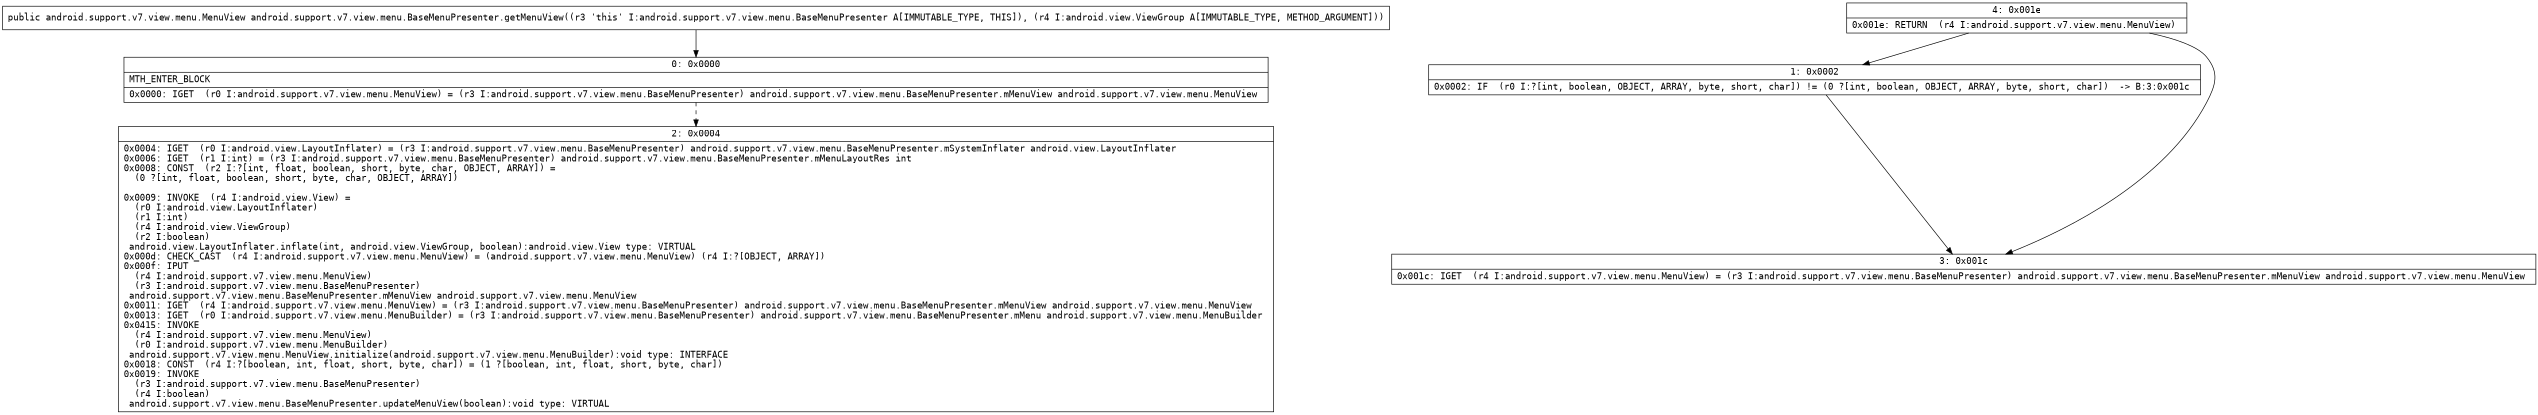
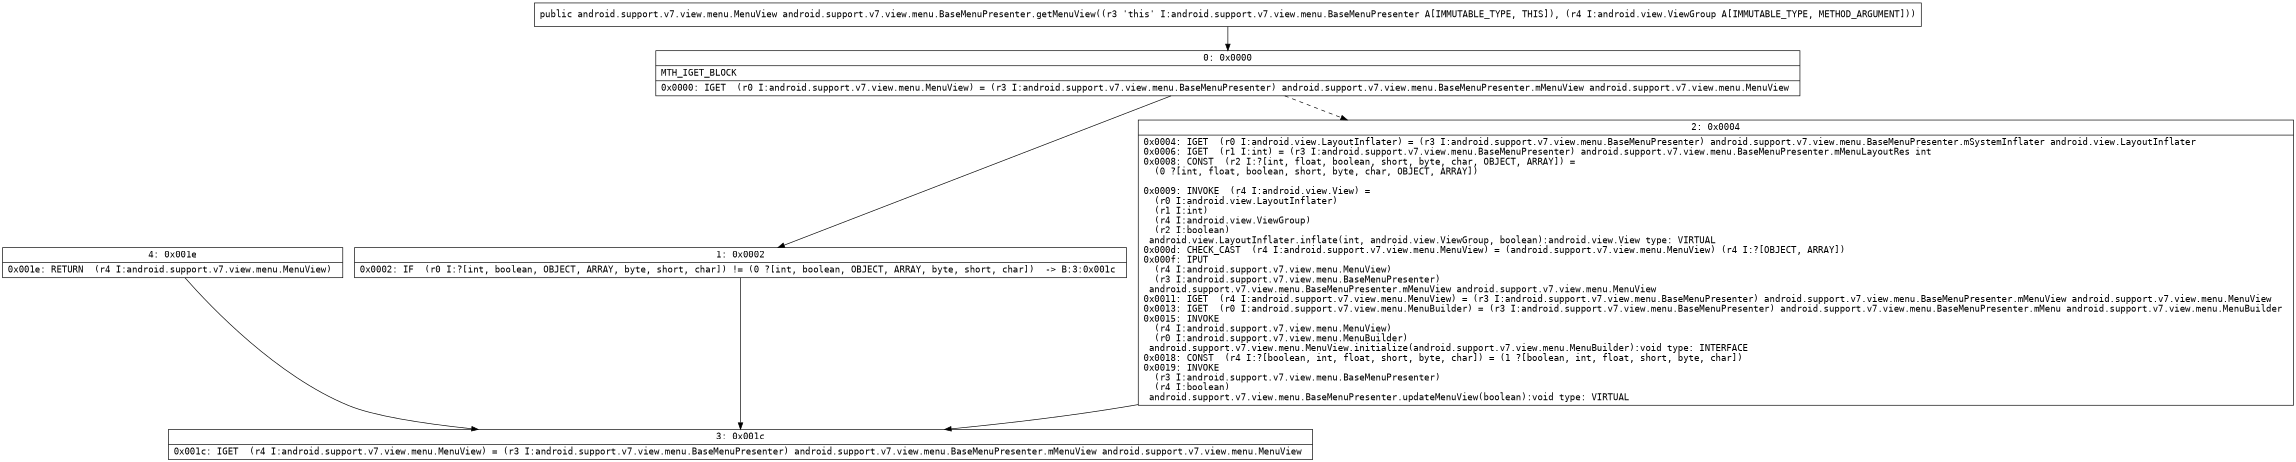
edge "4: 0x001e" -> "1: 0x0002": now "0: 0x0000" -> "1: 0x0002"
node "0: 0x0000": text "MTH_ENTER_BLOCK" -> "MTH_IGET_BLOCK"
node "2: 0x0004": text "0x0415: INVOKE" -> "0x0015: INVOKE"
edge "2: 0x0004" -> "3: 0x001c": added
